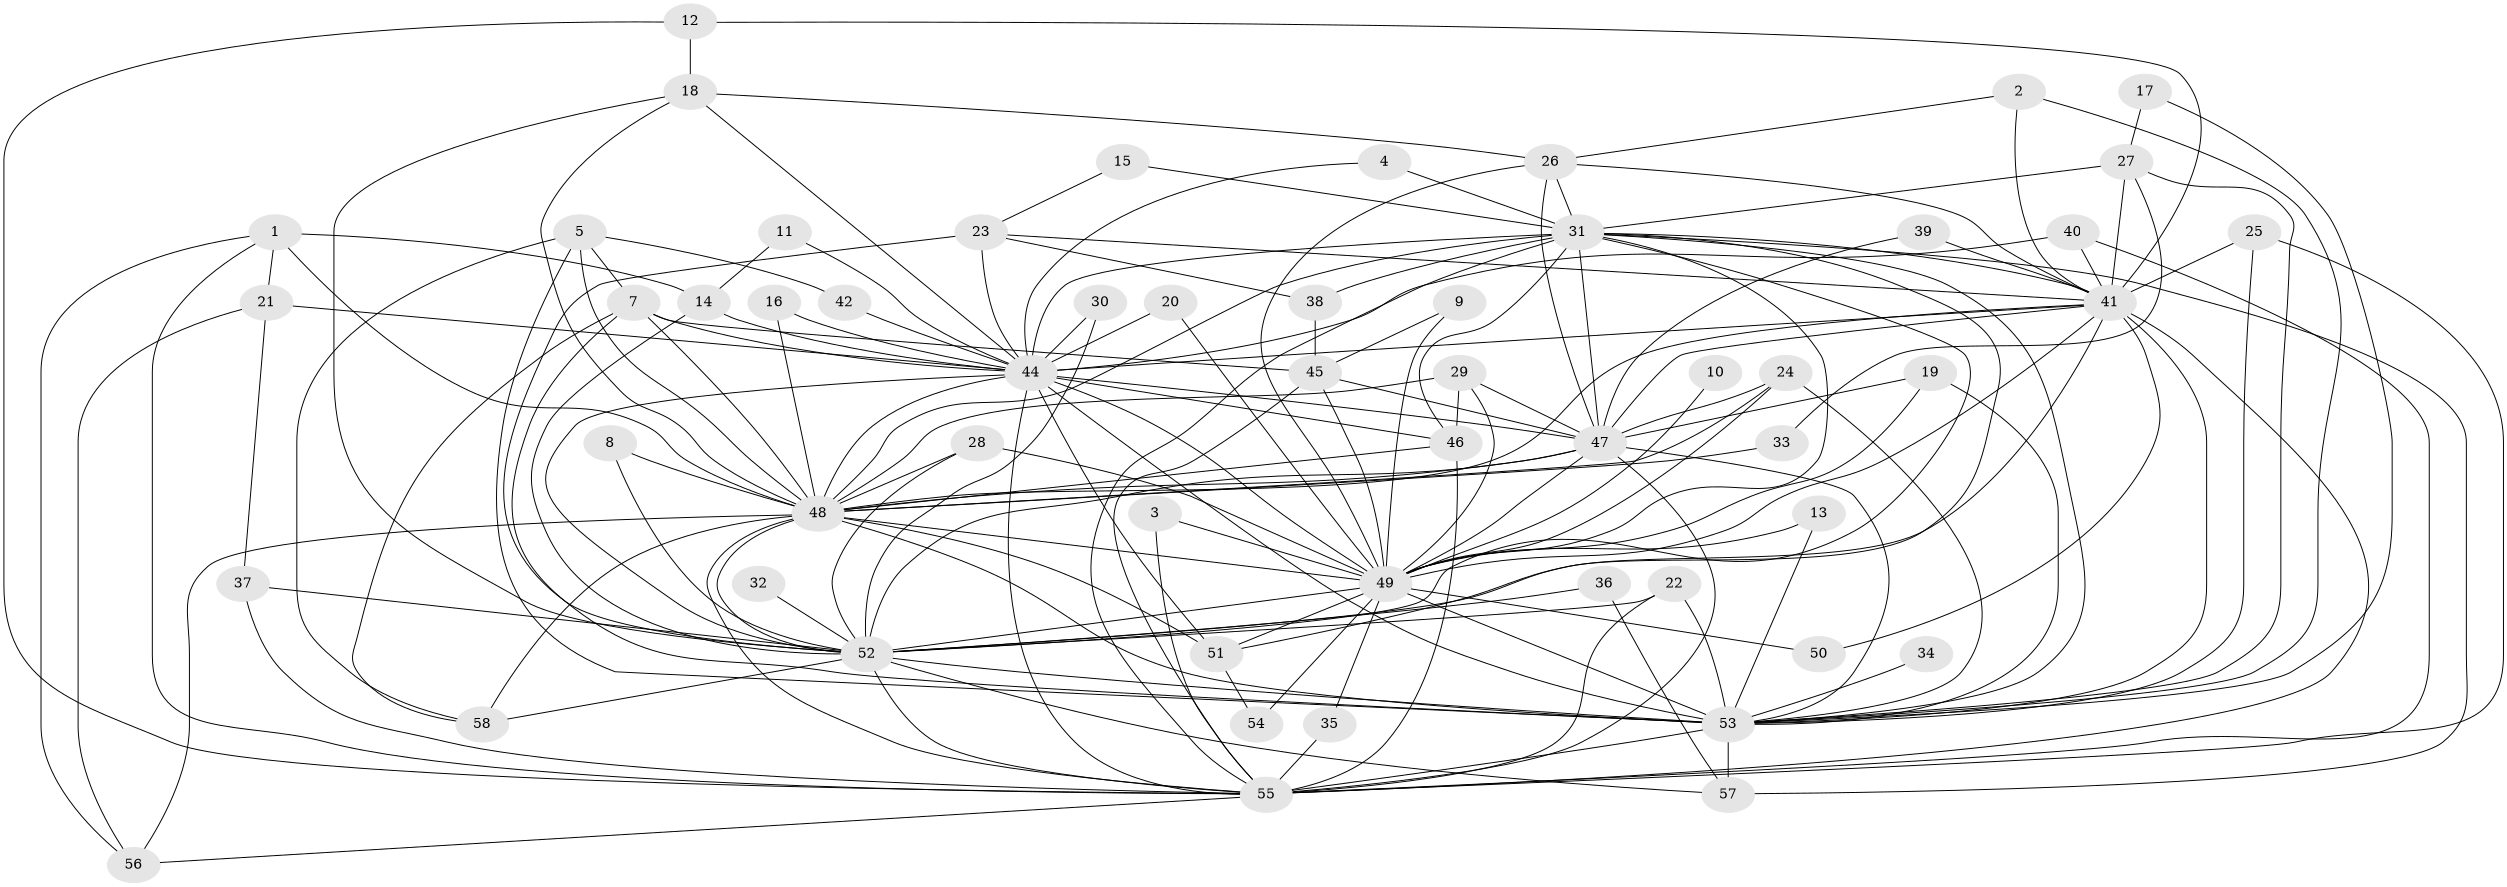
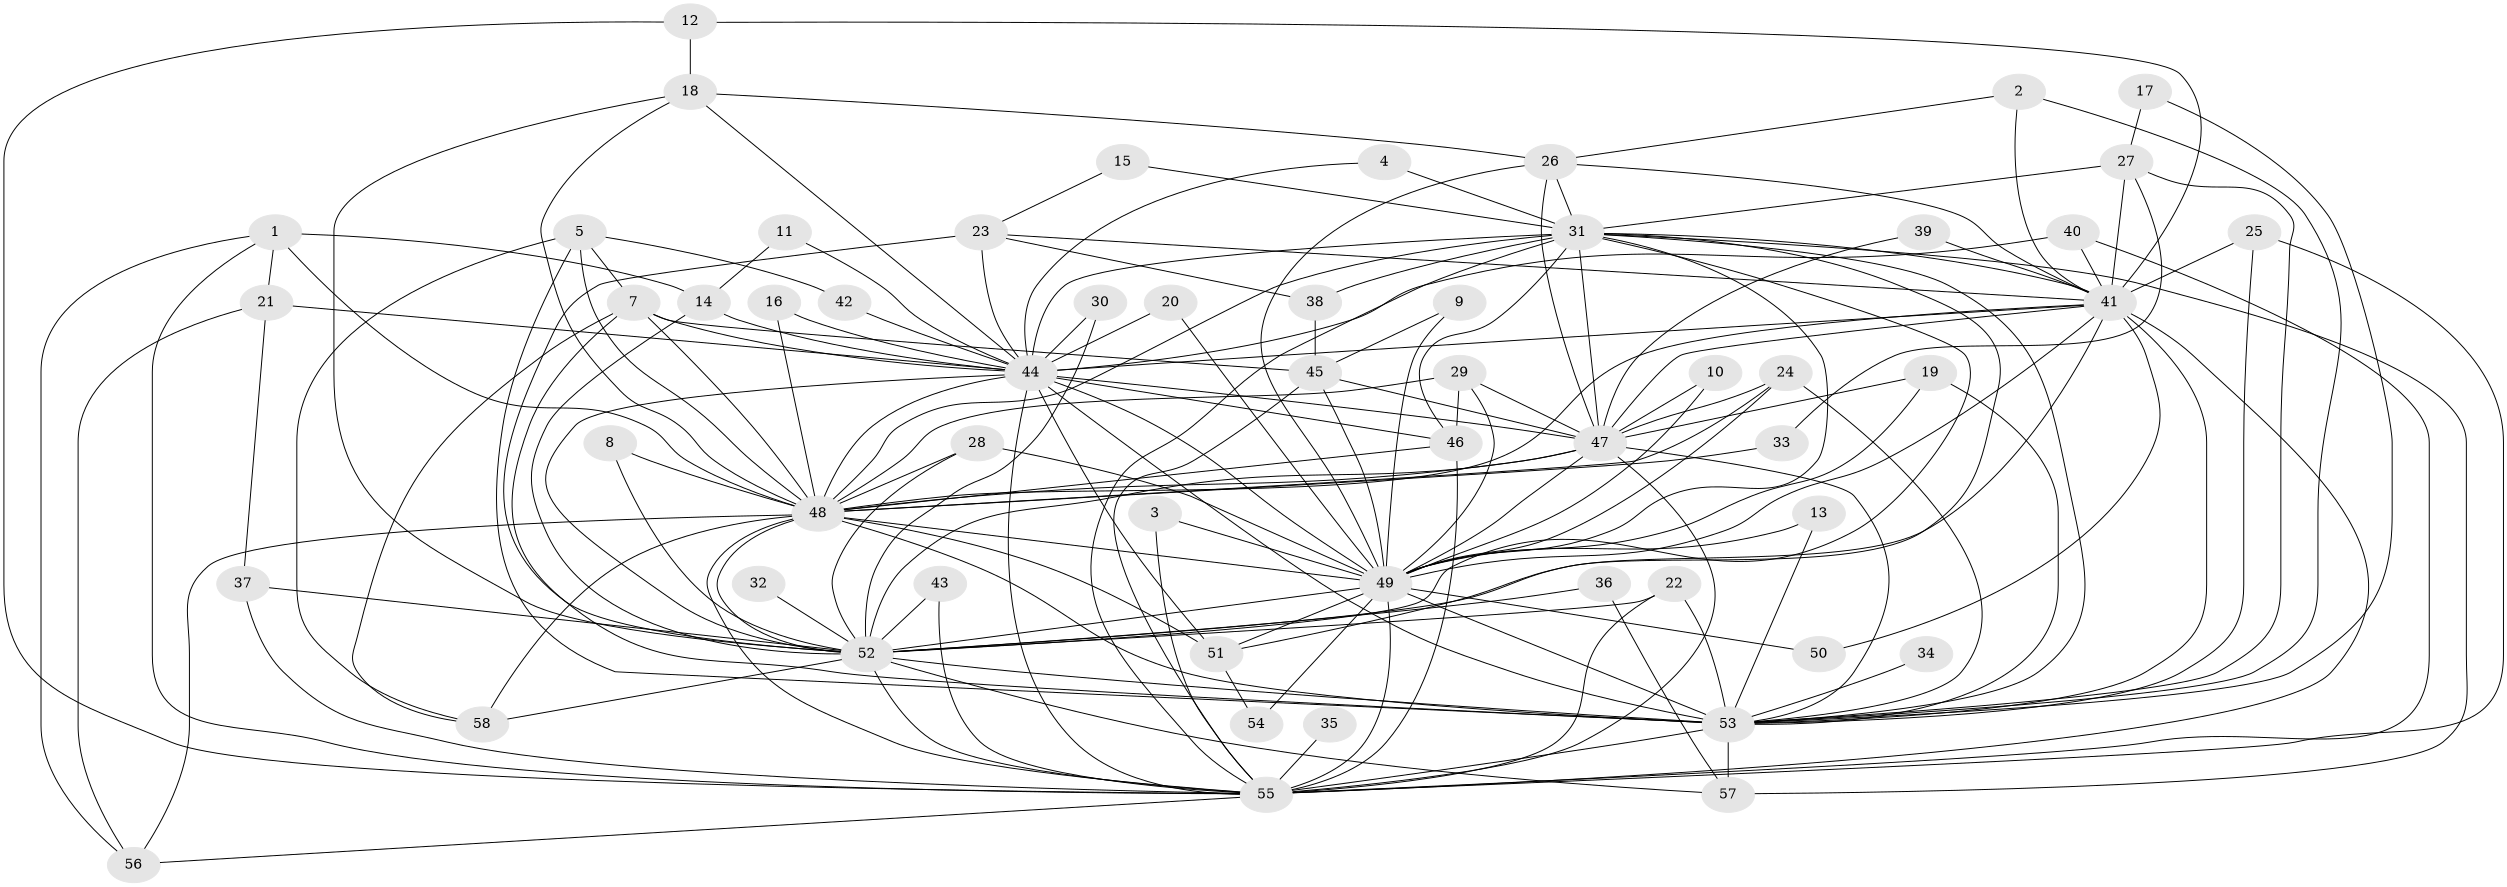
edge "10" -- "47": added
node "43": added
edge "49" -- "35": now "49" -- "55"
